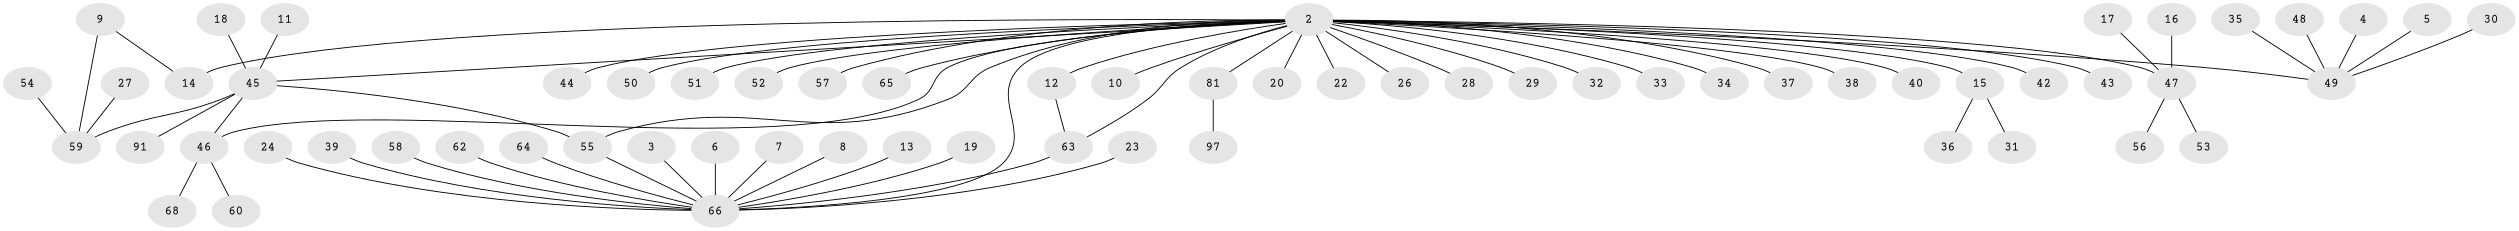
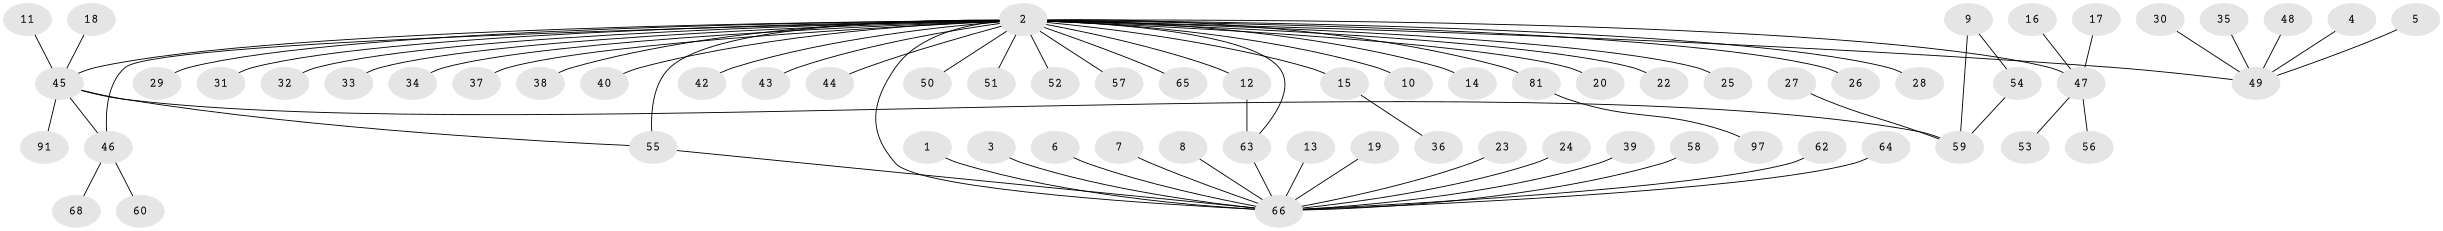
edge "9" -- "14": now "9" -- "54"
node "25": added
edge "15" -- "31": now "2" -- "31"
node "1": added
